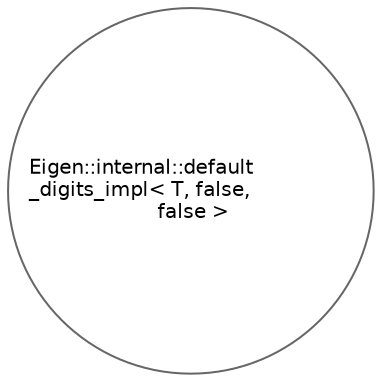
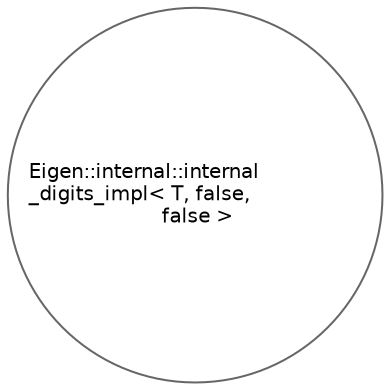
node "Eigen::internal::default _digits_impl< T, false, false >": label "Eigen::internal::default _digits_impl< T, false, false >" -> "Eigen::internal::internal _digits_impl< T, false, false >"
